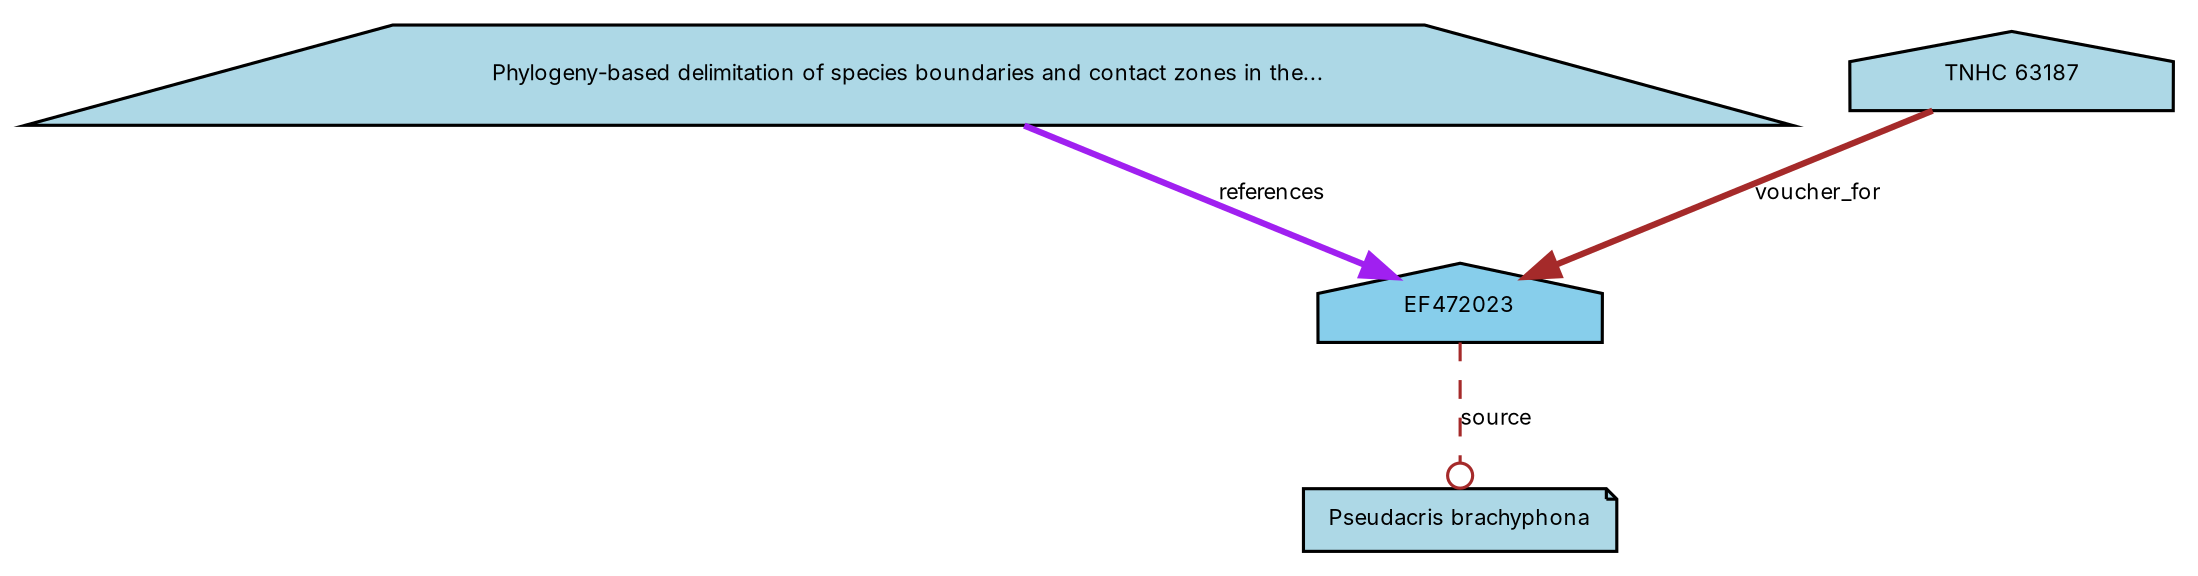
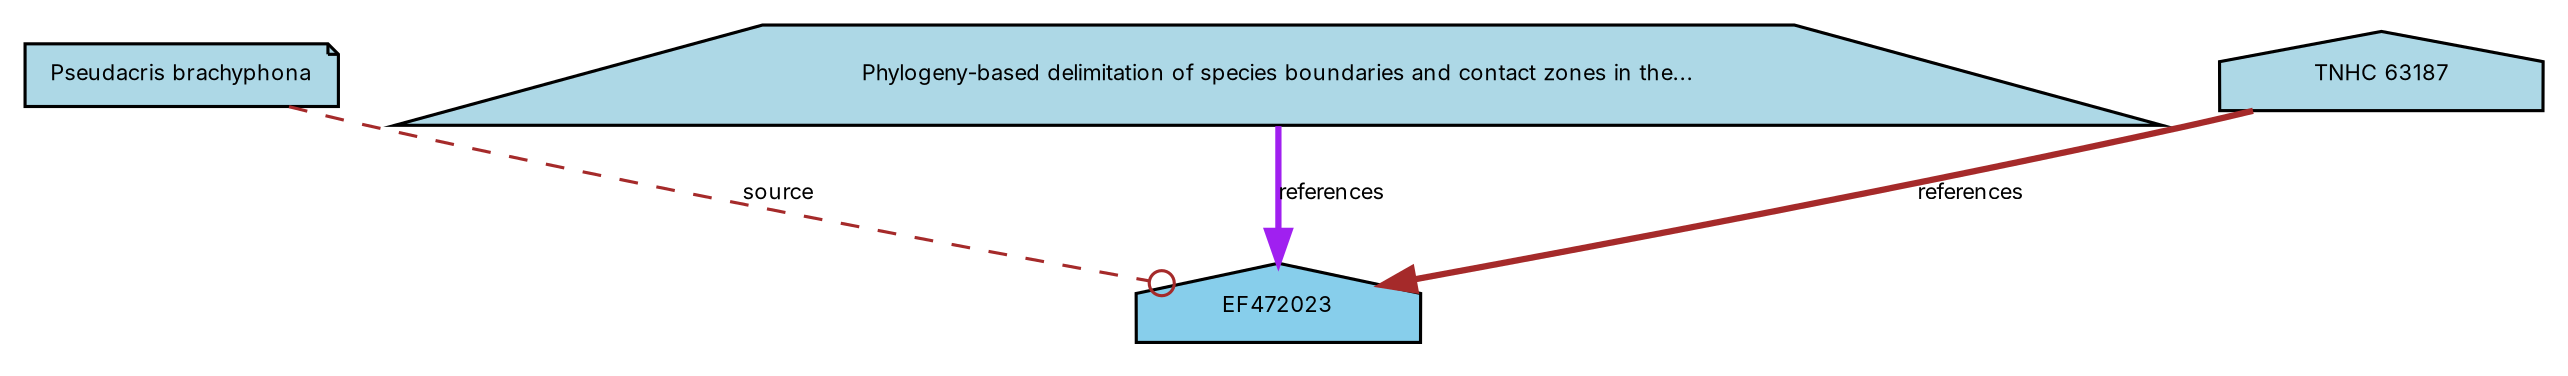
edge "TNHC 63187" -> "EF472023": label "voucher_for" -> "references"
edge "EF472023" -> "Pseudacris brachyphona": reversed
